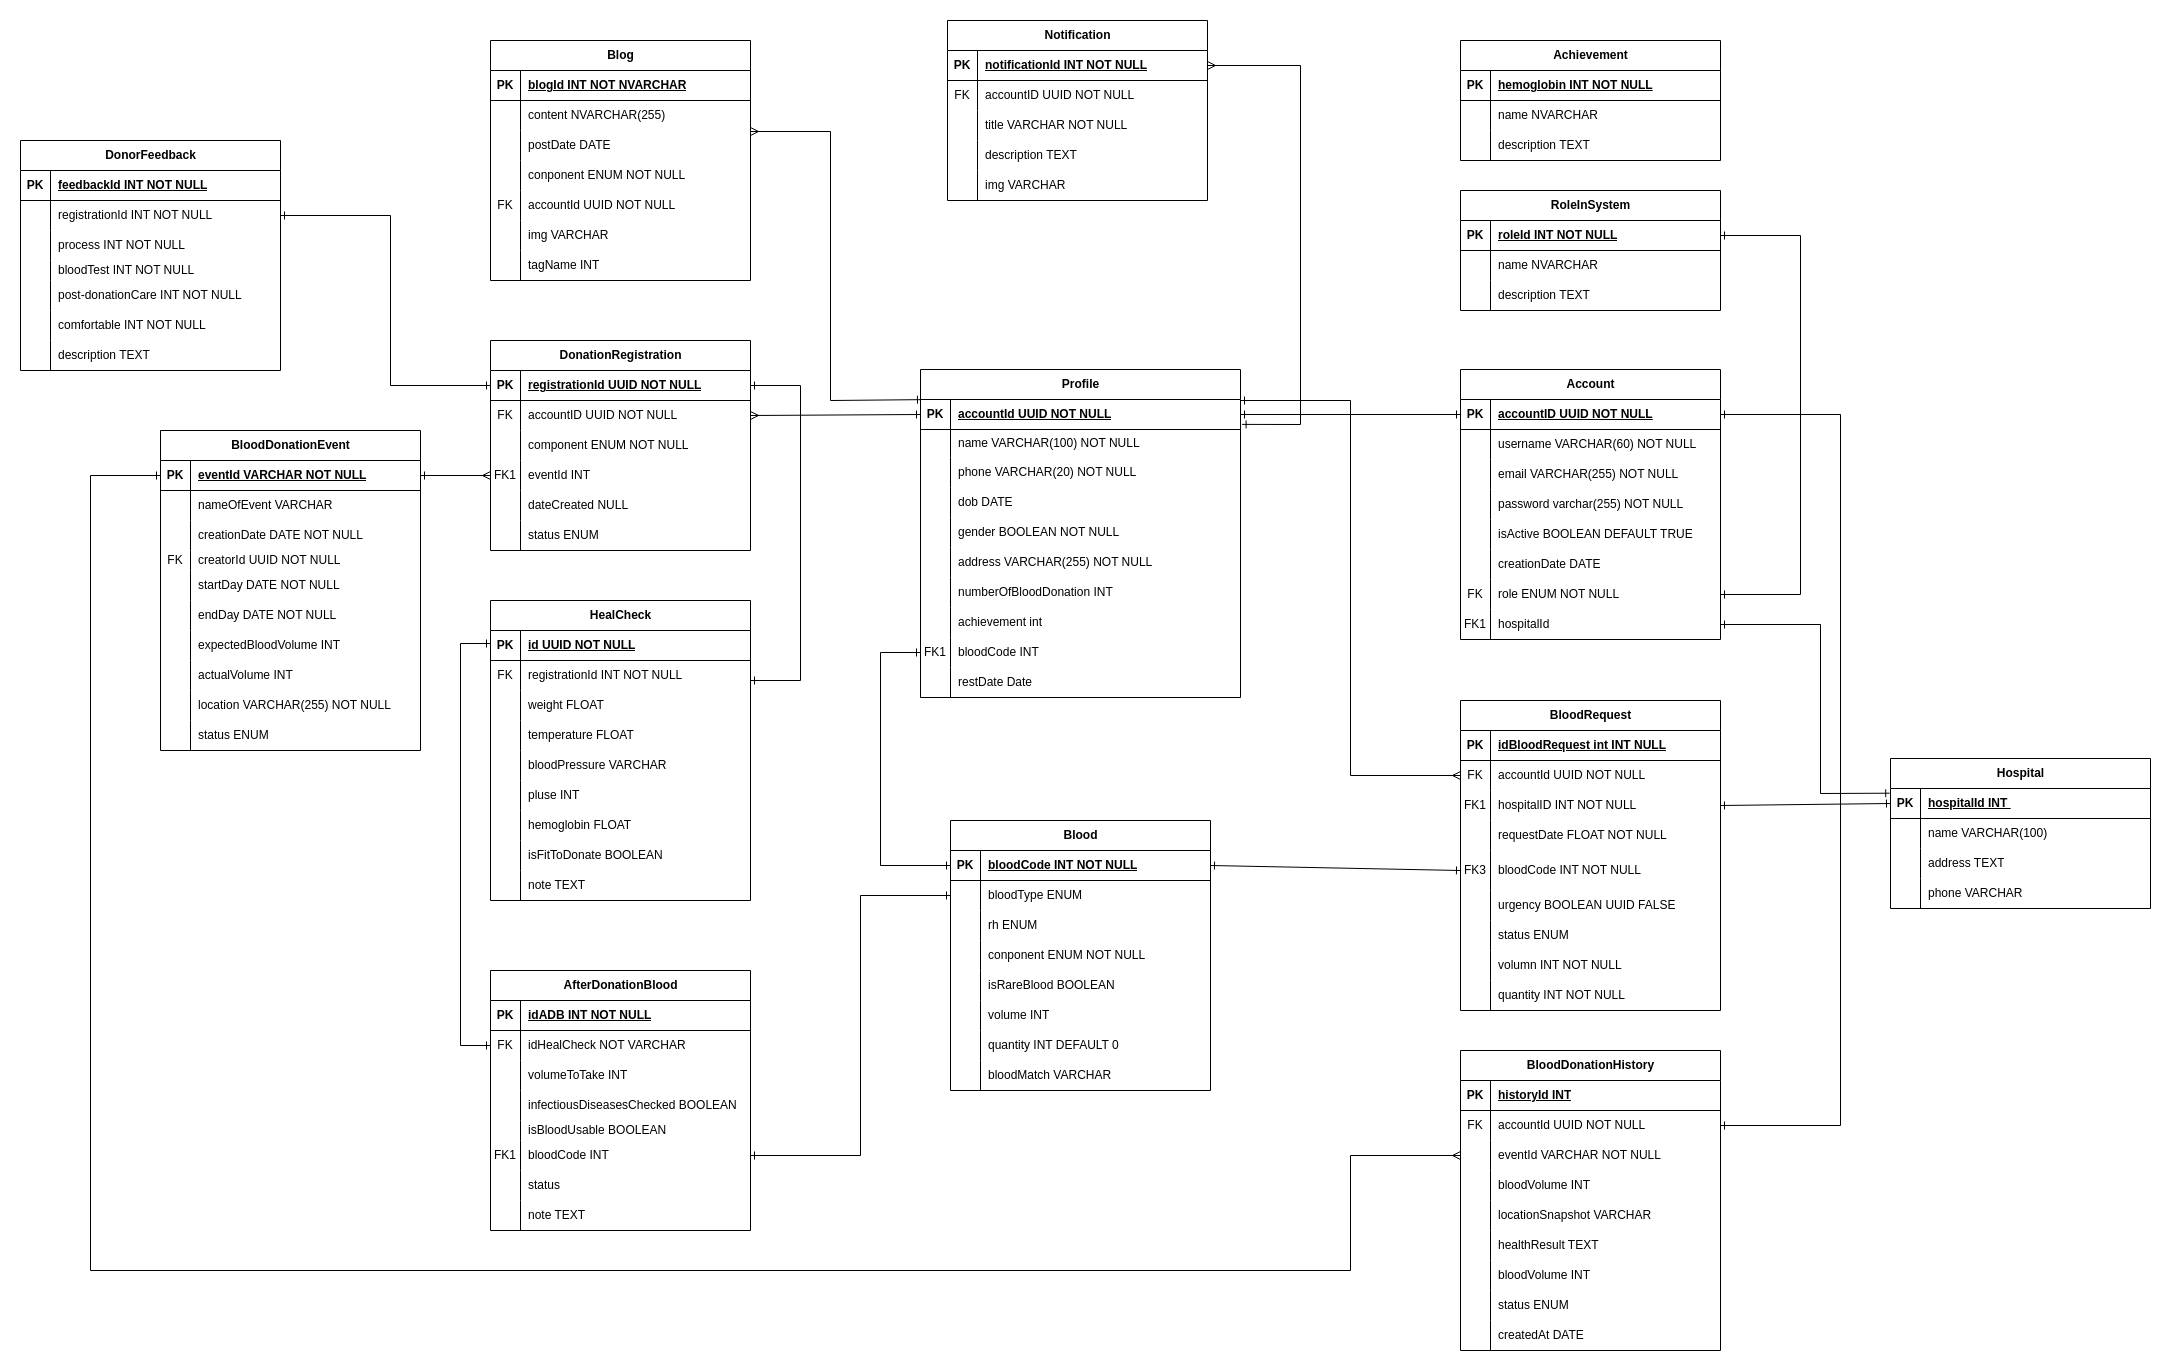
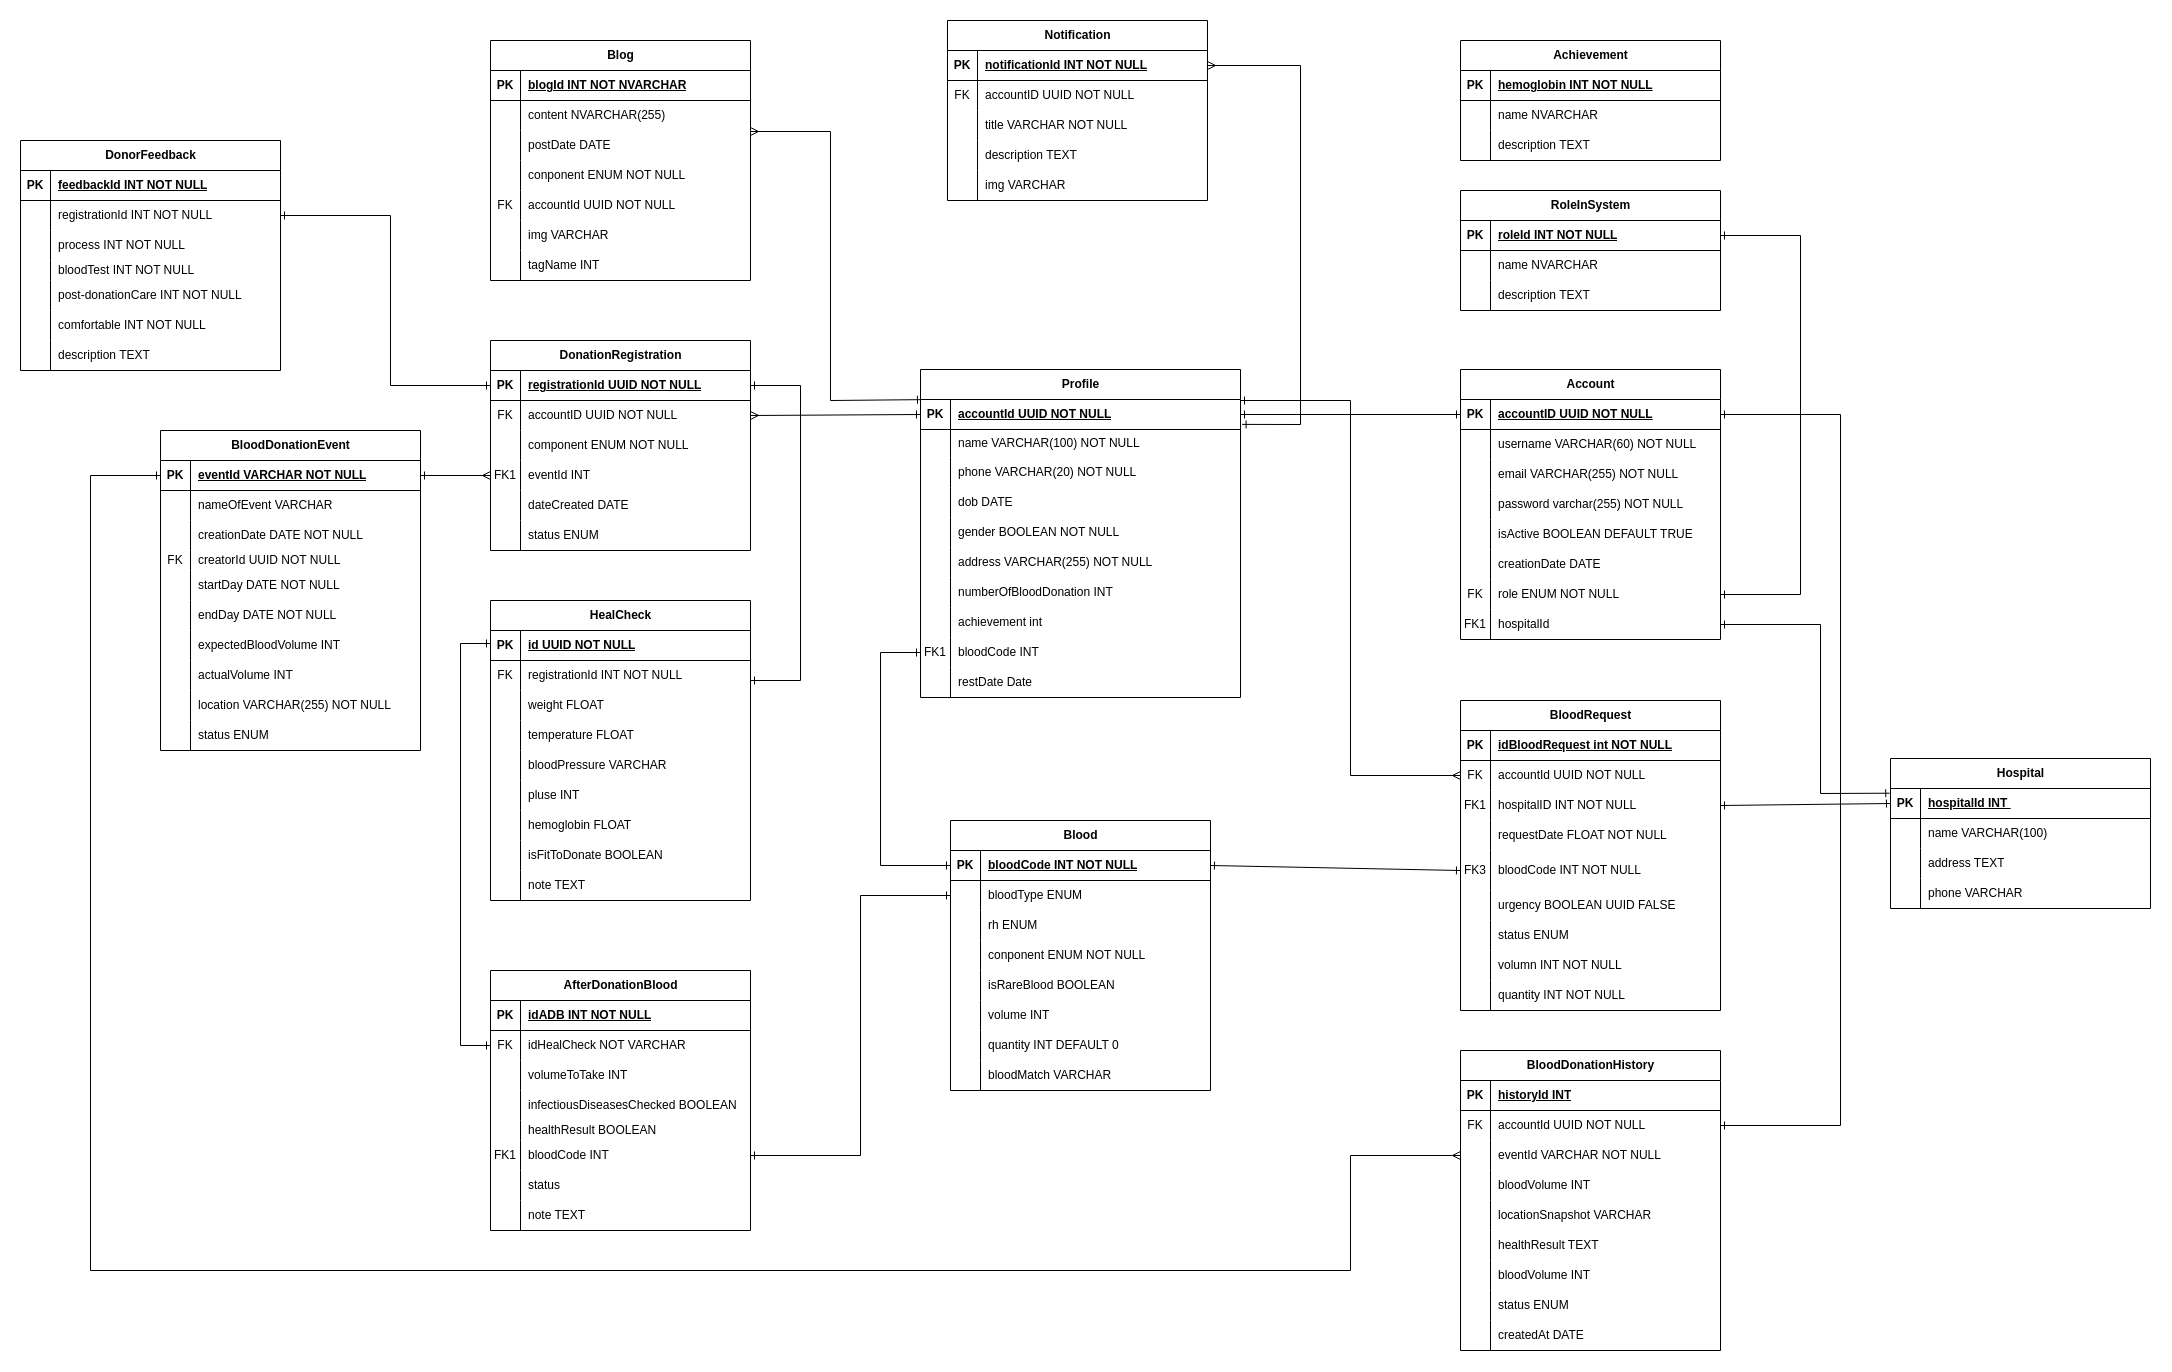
node "dateCreated NULL": label "dateCreated NULL" -> "dateCreated DATE"
node "idBloodRequest int INT NULL": label "idBloodRequest int INT NULL" -> "idBloodRequest int NOT NULL"
node "isBloodUsable BOOLEAN": label "isBloodUsable BOOLEAN" -> "healthResult BOOLEAN"
